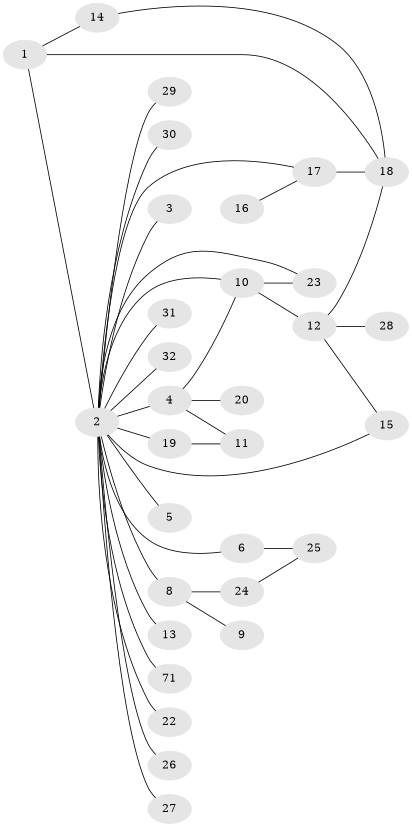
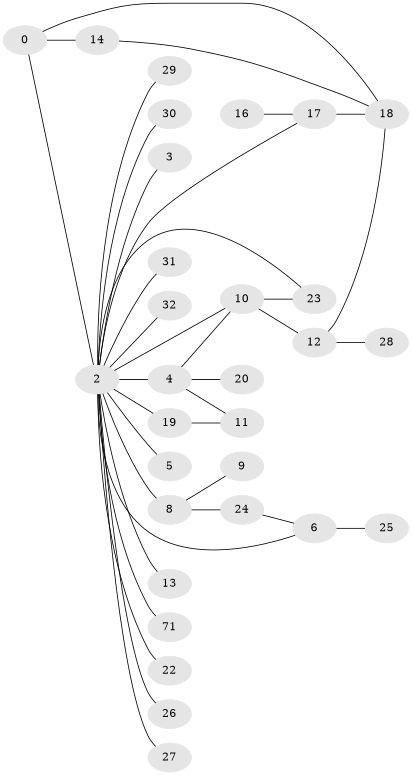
node "1": label "1" -> "0"
node "15": removed
edge "25" -- "24": now "6" -- "24"
